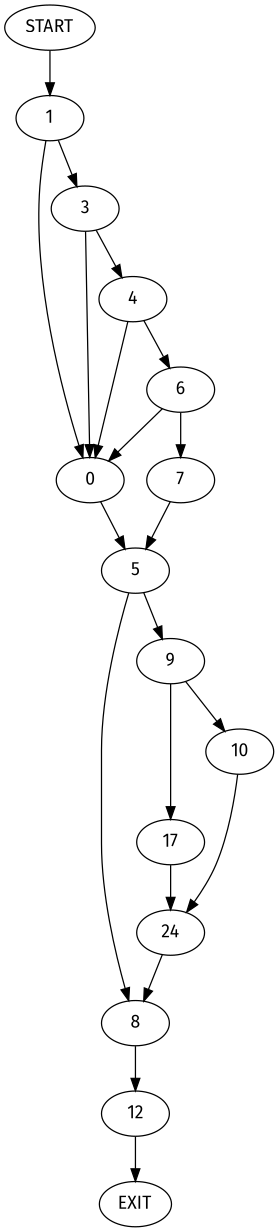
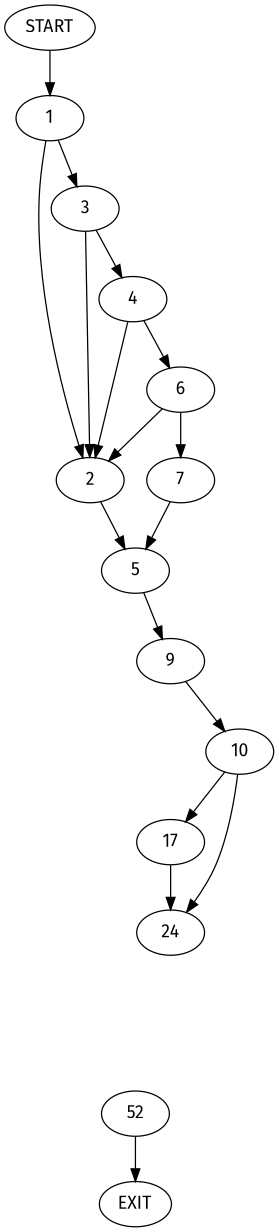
node "0": label "0" -> "2"
edge "9" -> "17": now "10" -> "17"
node "8": removed
node "12": label "12" -> "52"
